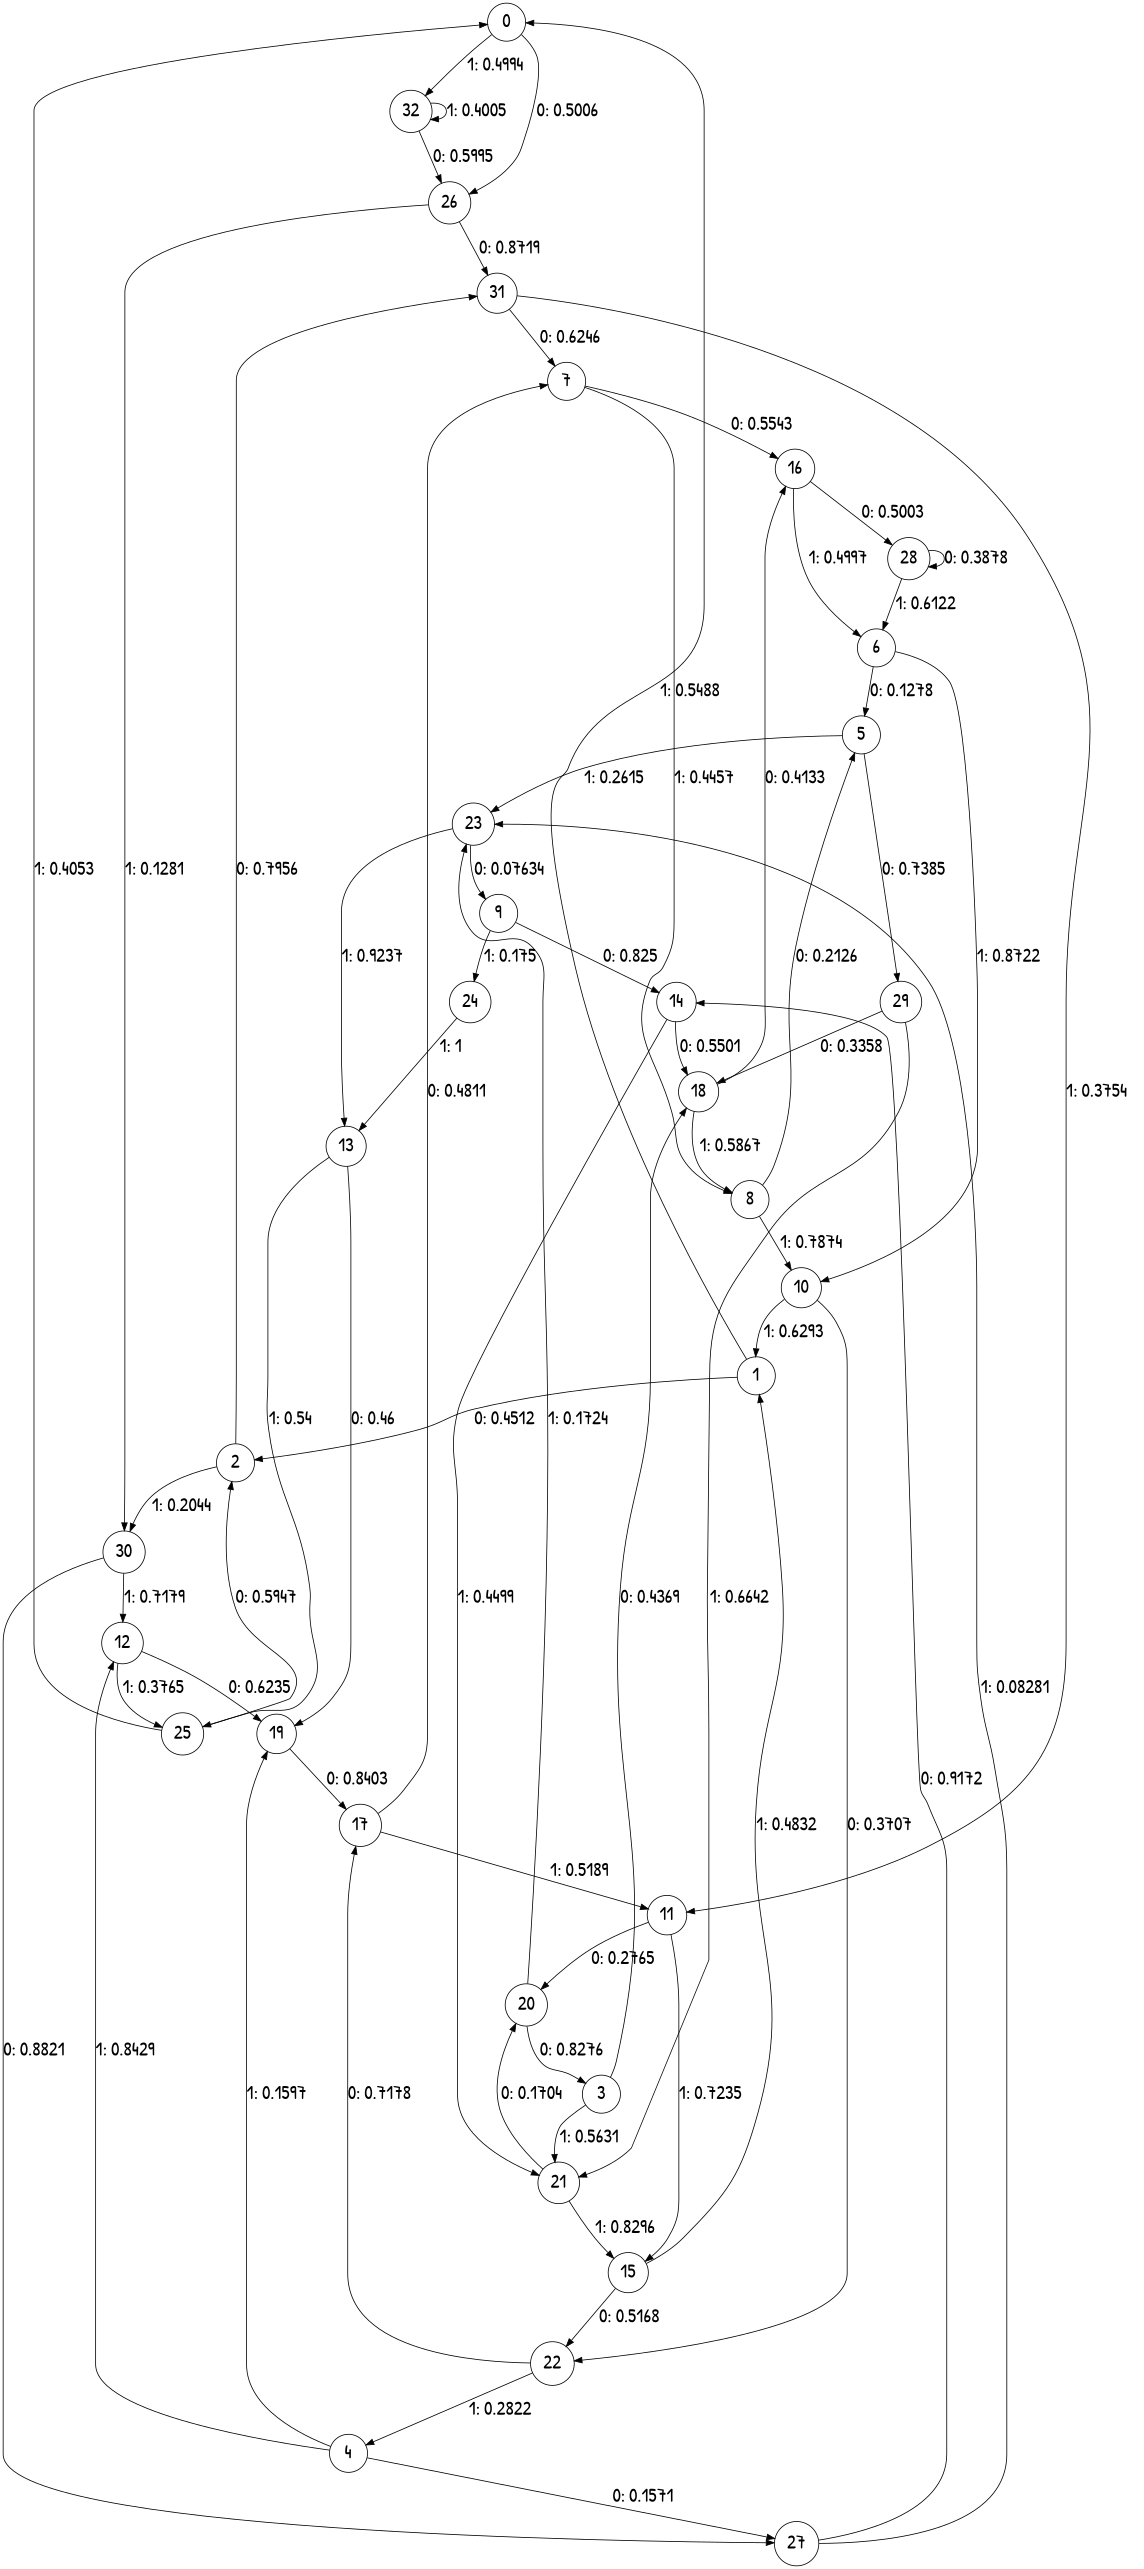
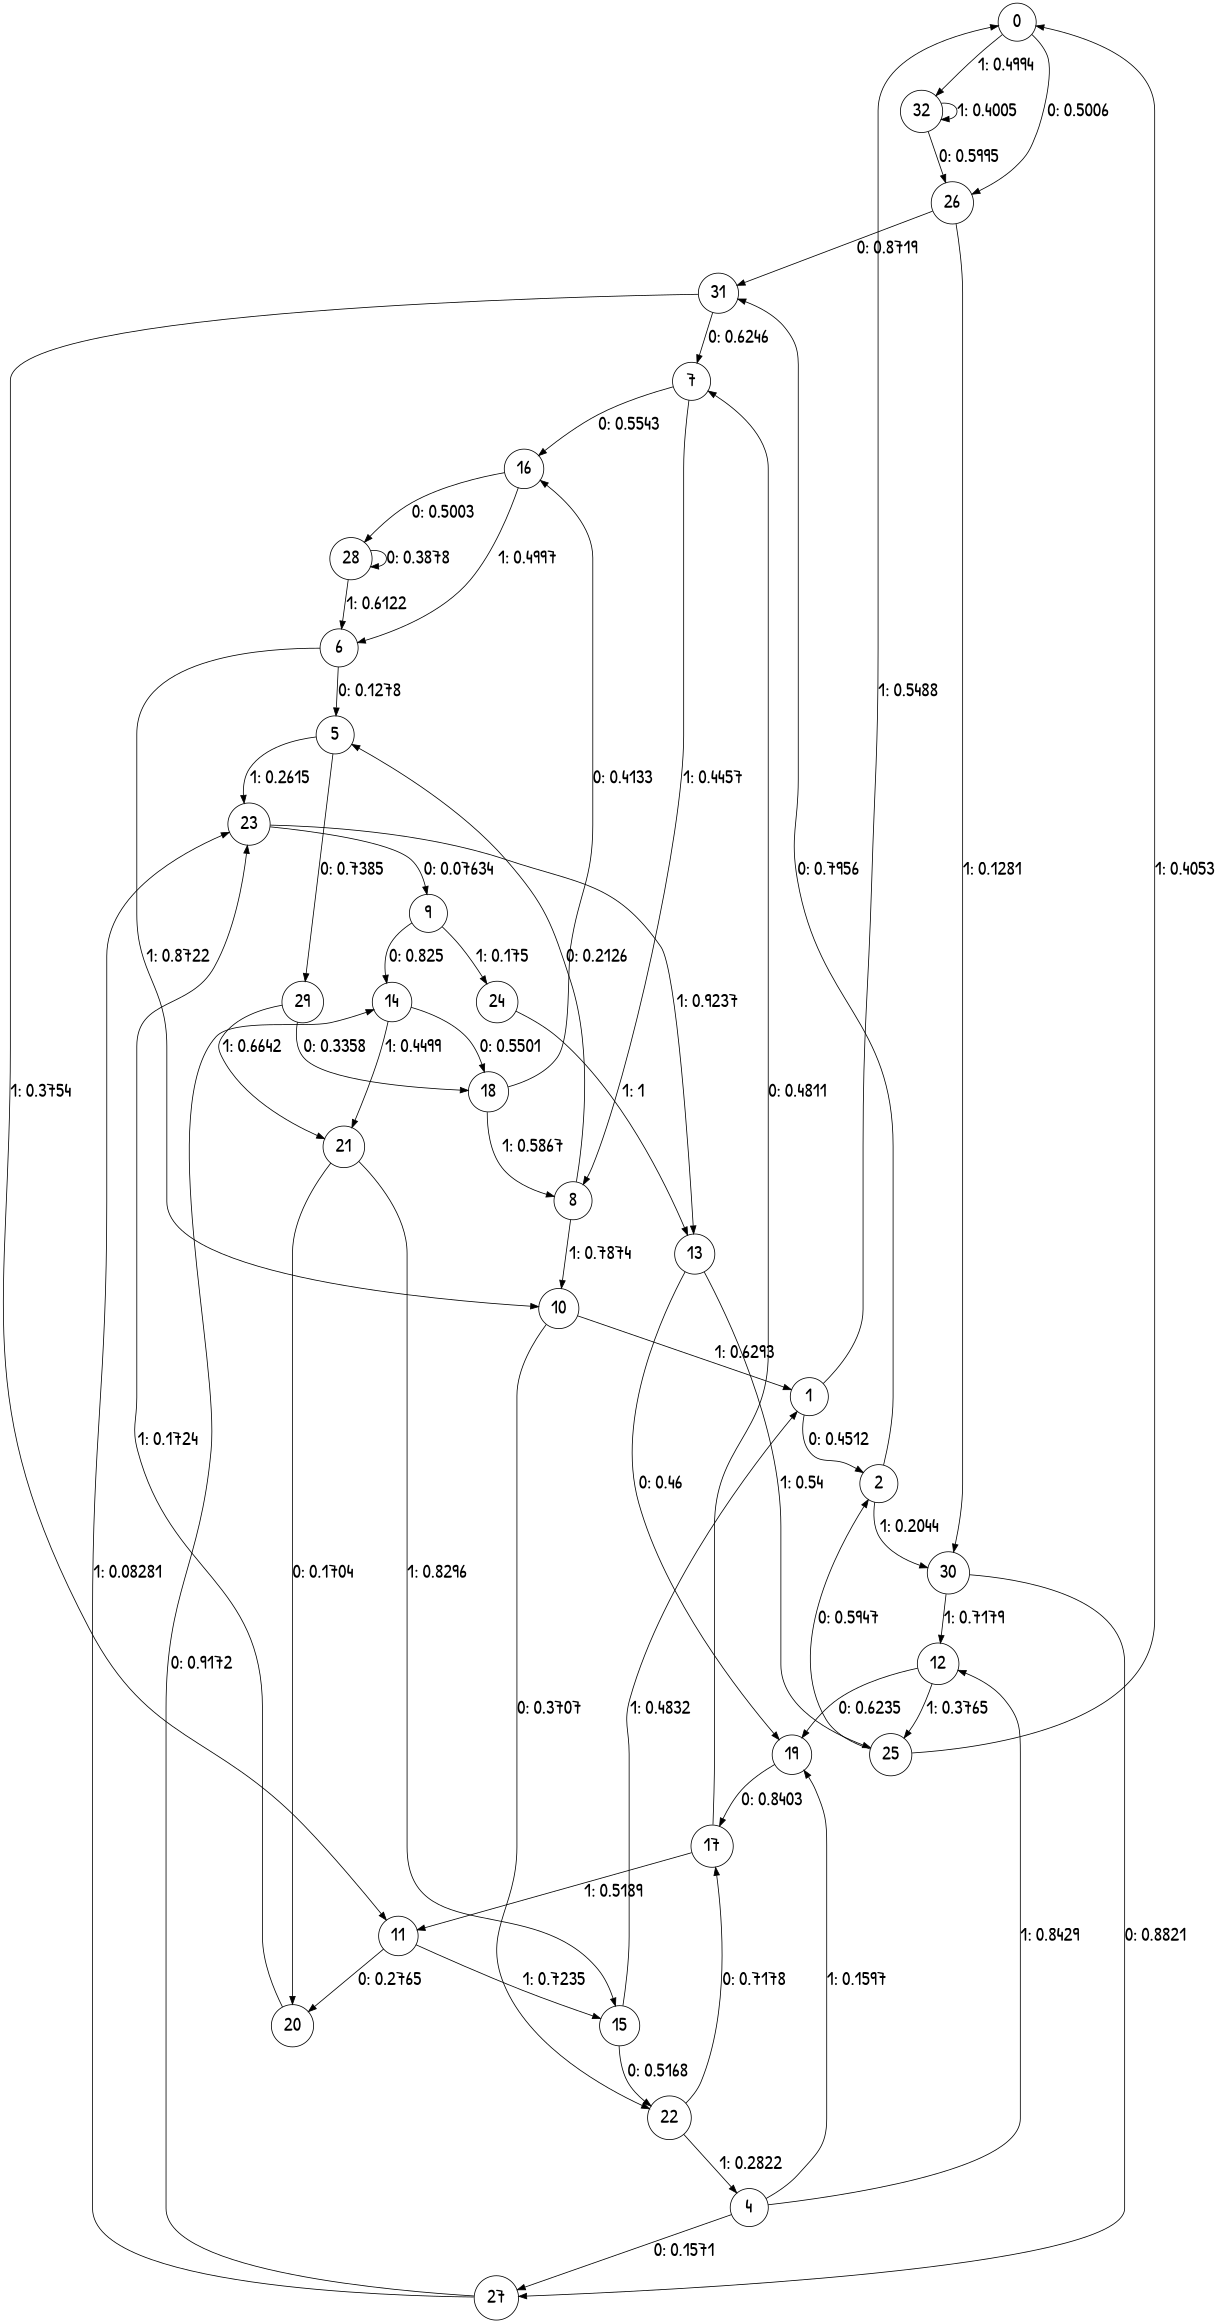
node "3": removed
